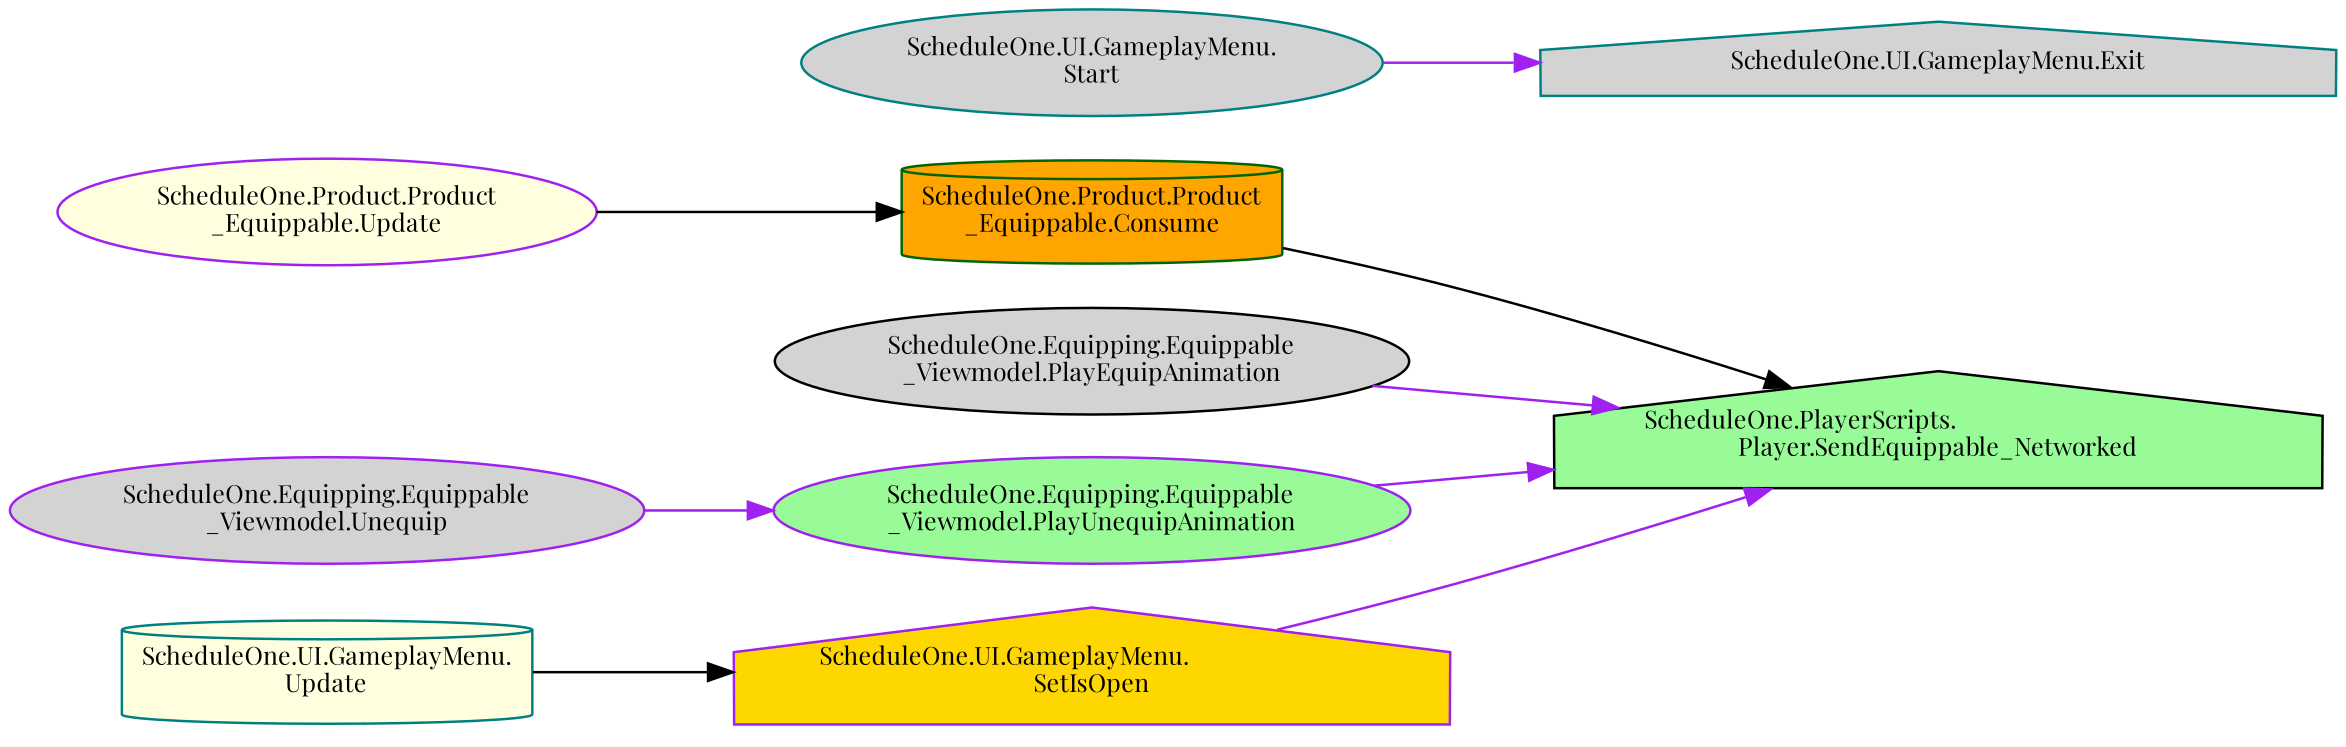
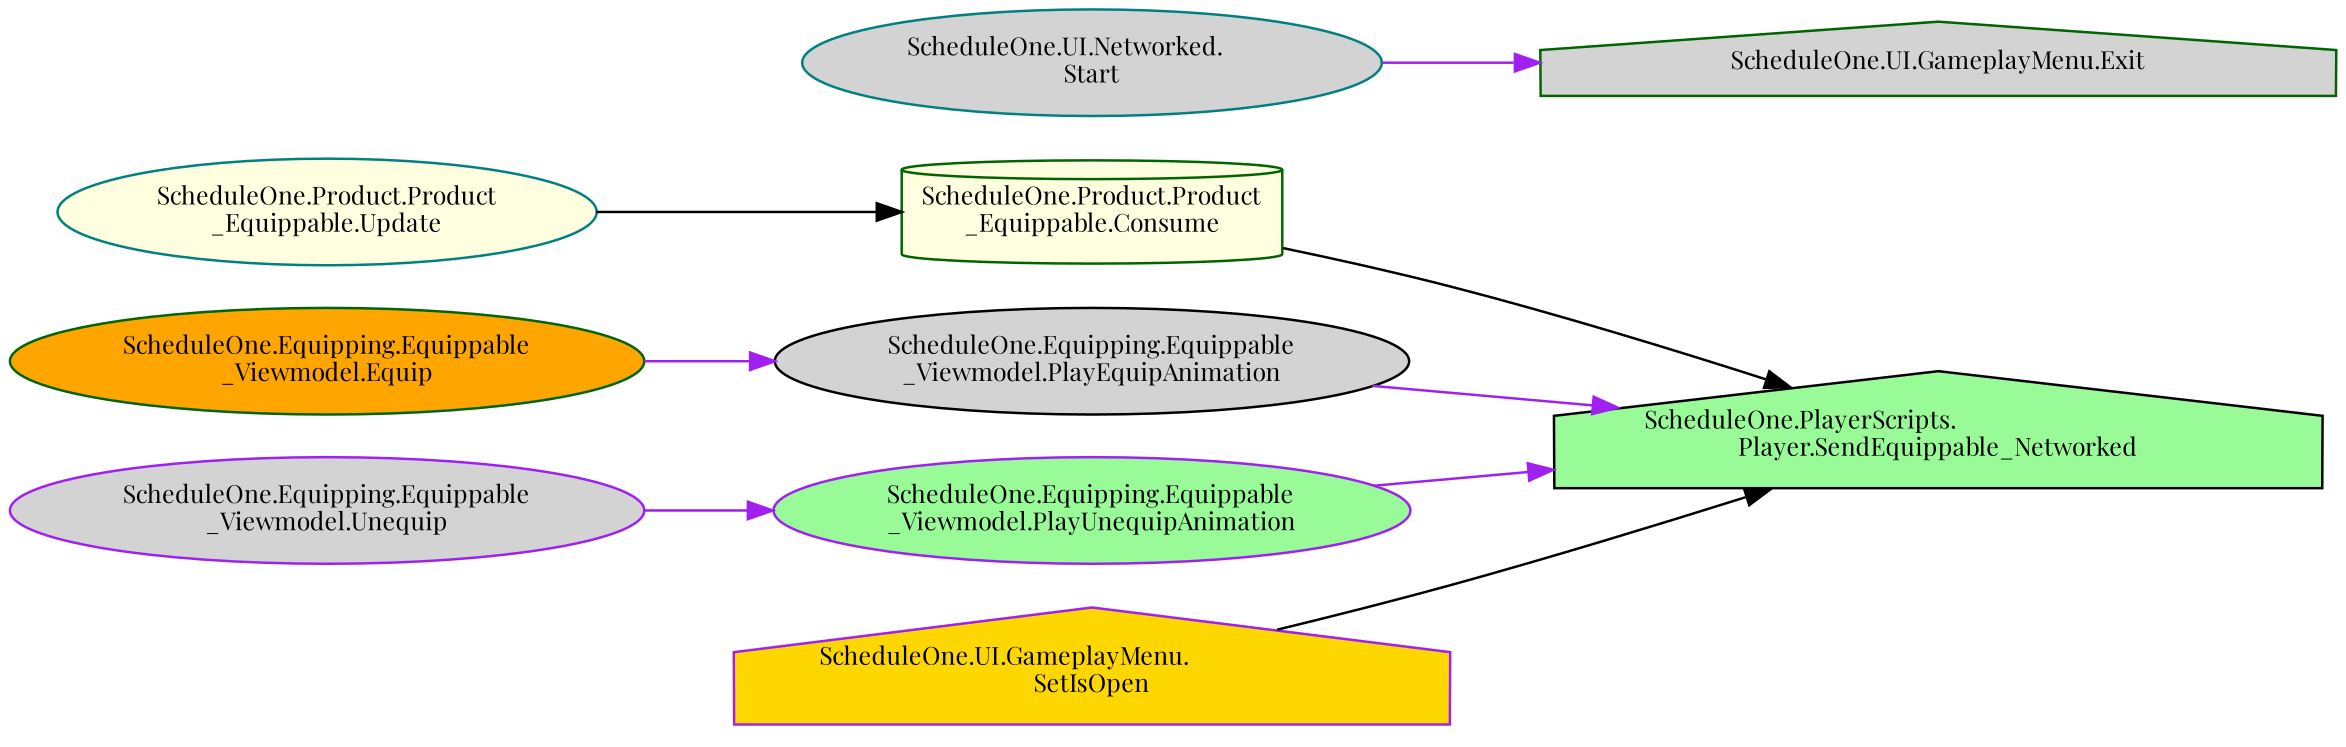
node "ScheduleOne.UI.GameplayMenu. Start": label "ScheduleOne.UI.GameplayMenu. Start" -> "ScheduleOne.UI.Networked. Start"
node "ScheduleOne.UI.GameplayMenu.Exit": color teal -> darkgreen
node "ScheduleOne.Product.Product _Equippable.Update": color purple -> teal
node "ScheduleOne.Product.Product _Equippable.Consume": fillcolor orange -> lightyellow
node "ScheduleOne.Equipping.Equippable _Viewmodel.Equip": added
edge "ScheduleOne.UI.GameplayMenu. SetIsOpen" -> "ScheduleOne.PlayerScripts. Player.SendEquippable_Networked": color purple -> black
node "ScheduleOne.UI.GameplayMenu. Update": removed
